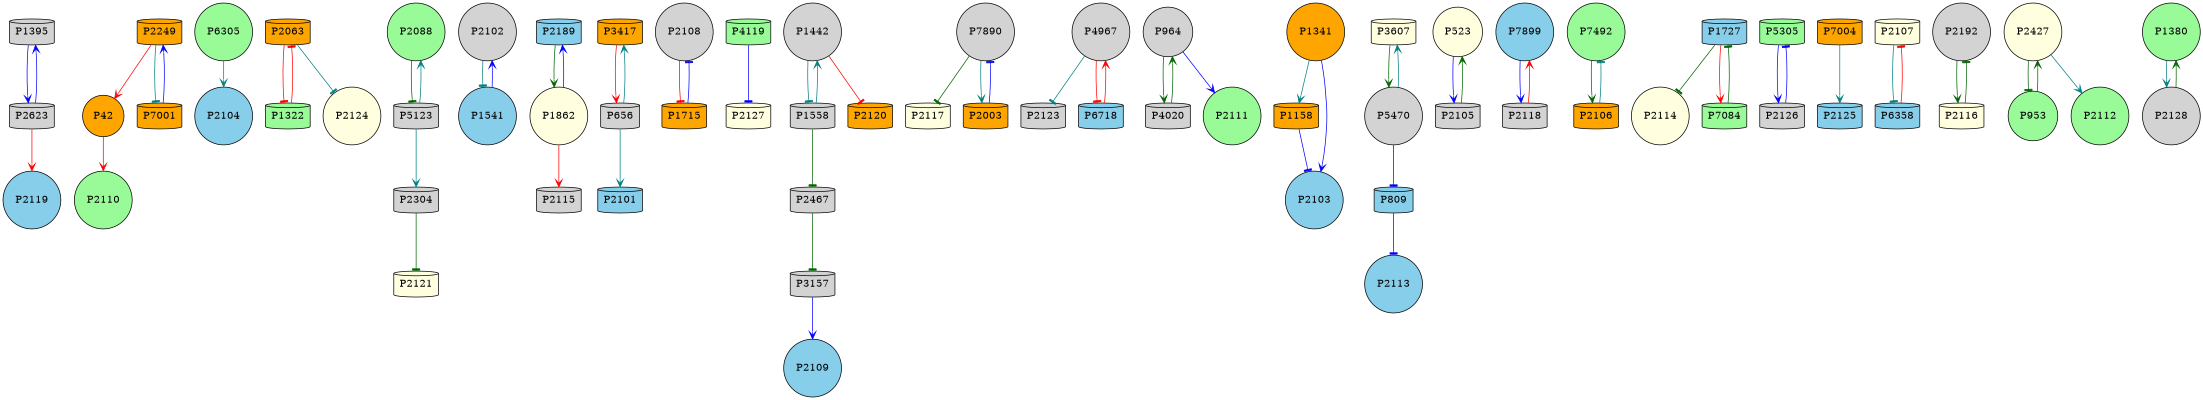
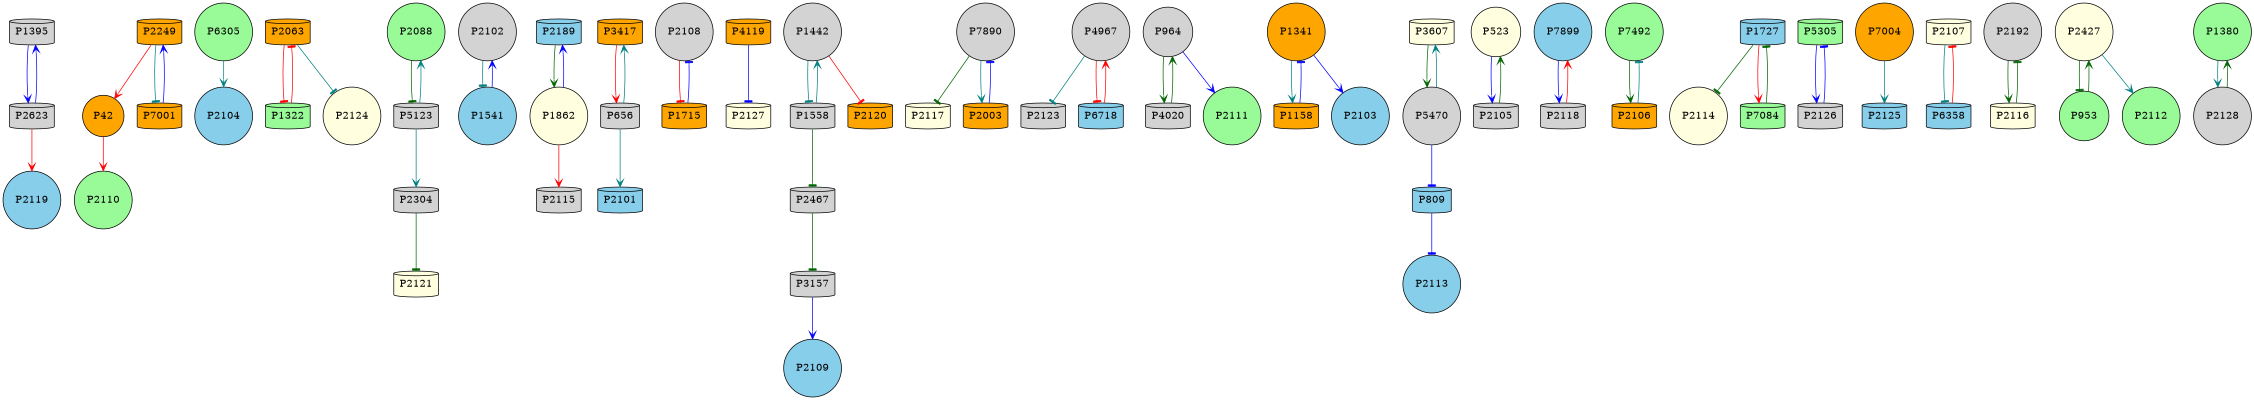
node "P4119": fillcolor palegreen -> orange
node "P7004": shape cylinder -> circle
edge "P1158" -> "P2103": now "P1158" -> "P1341"
